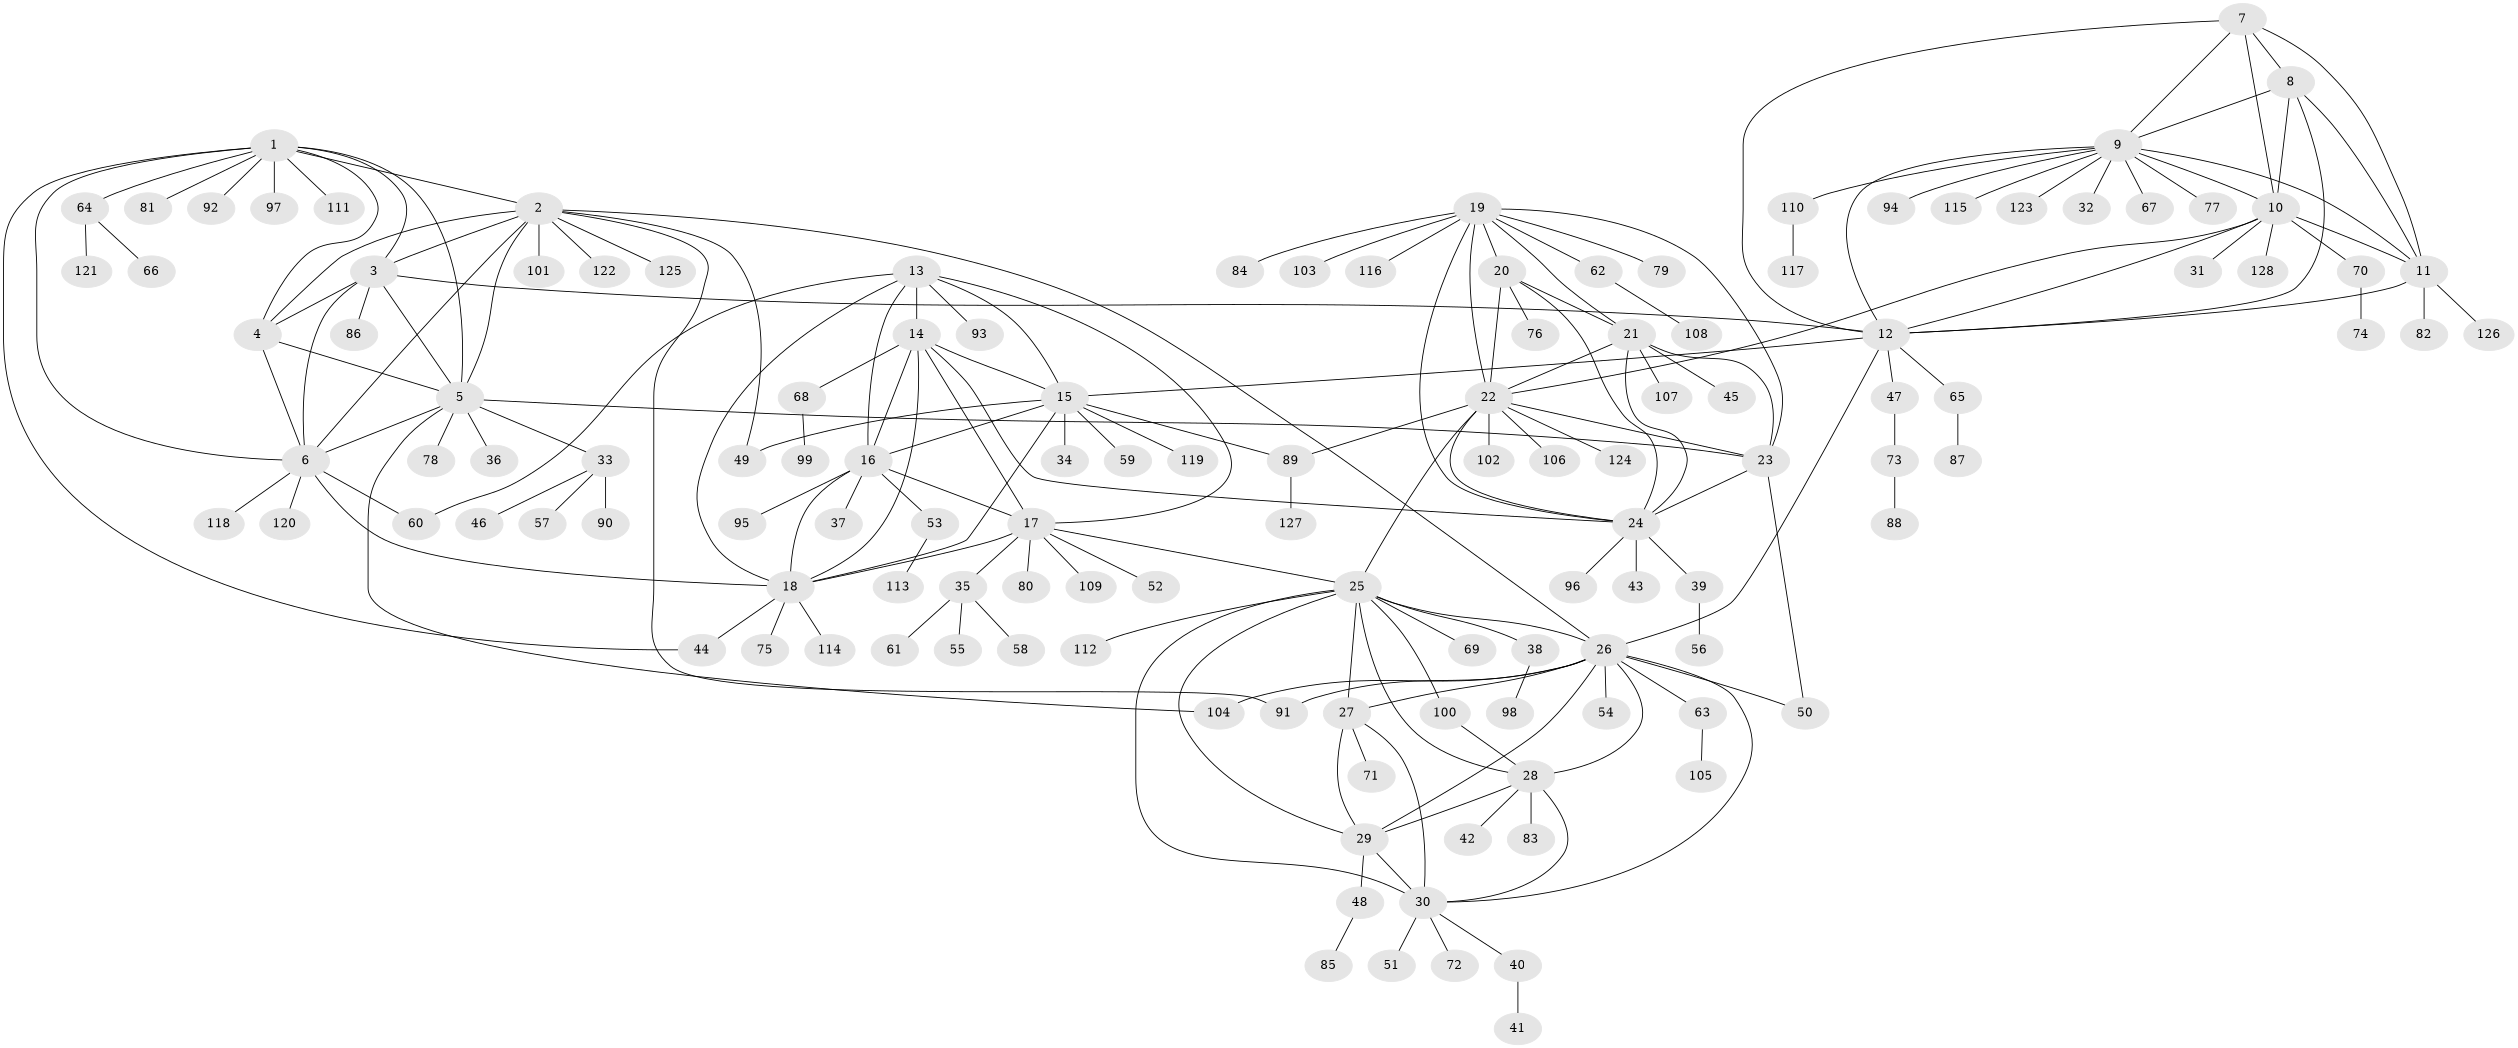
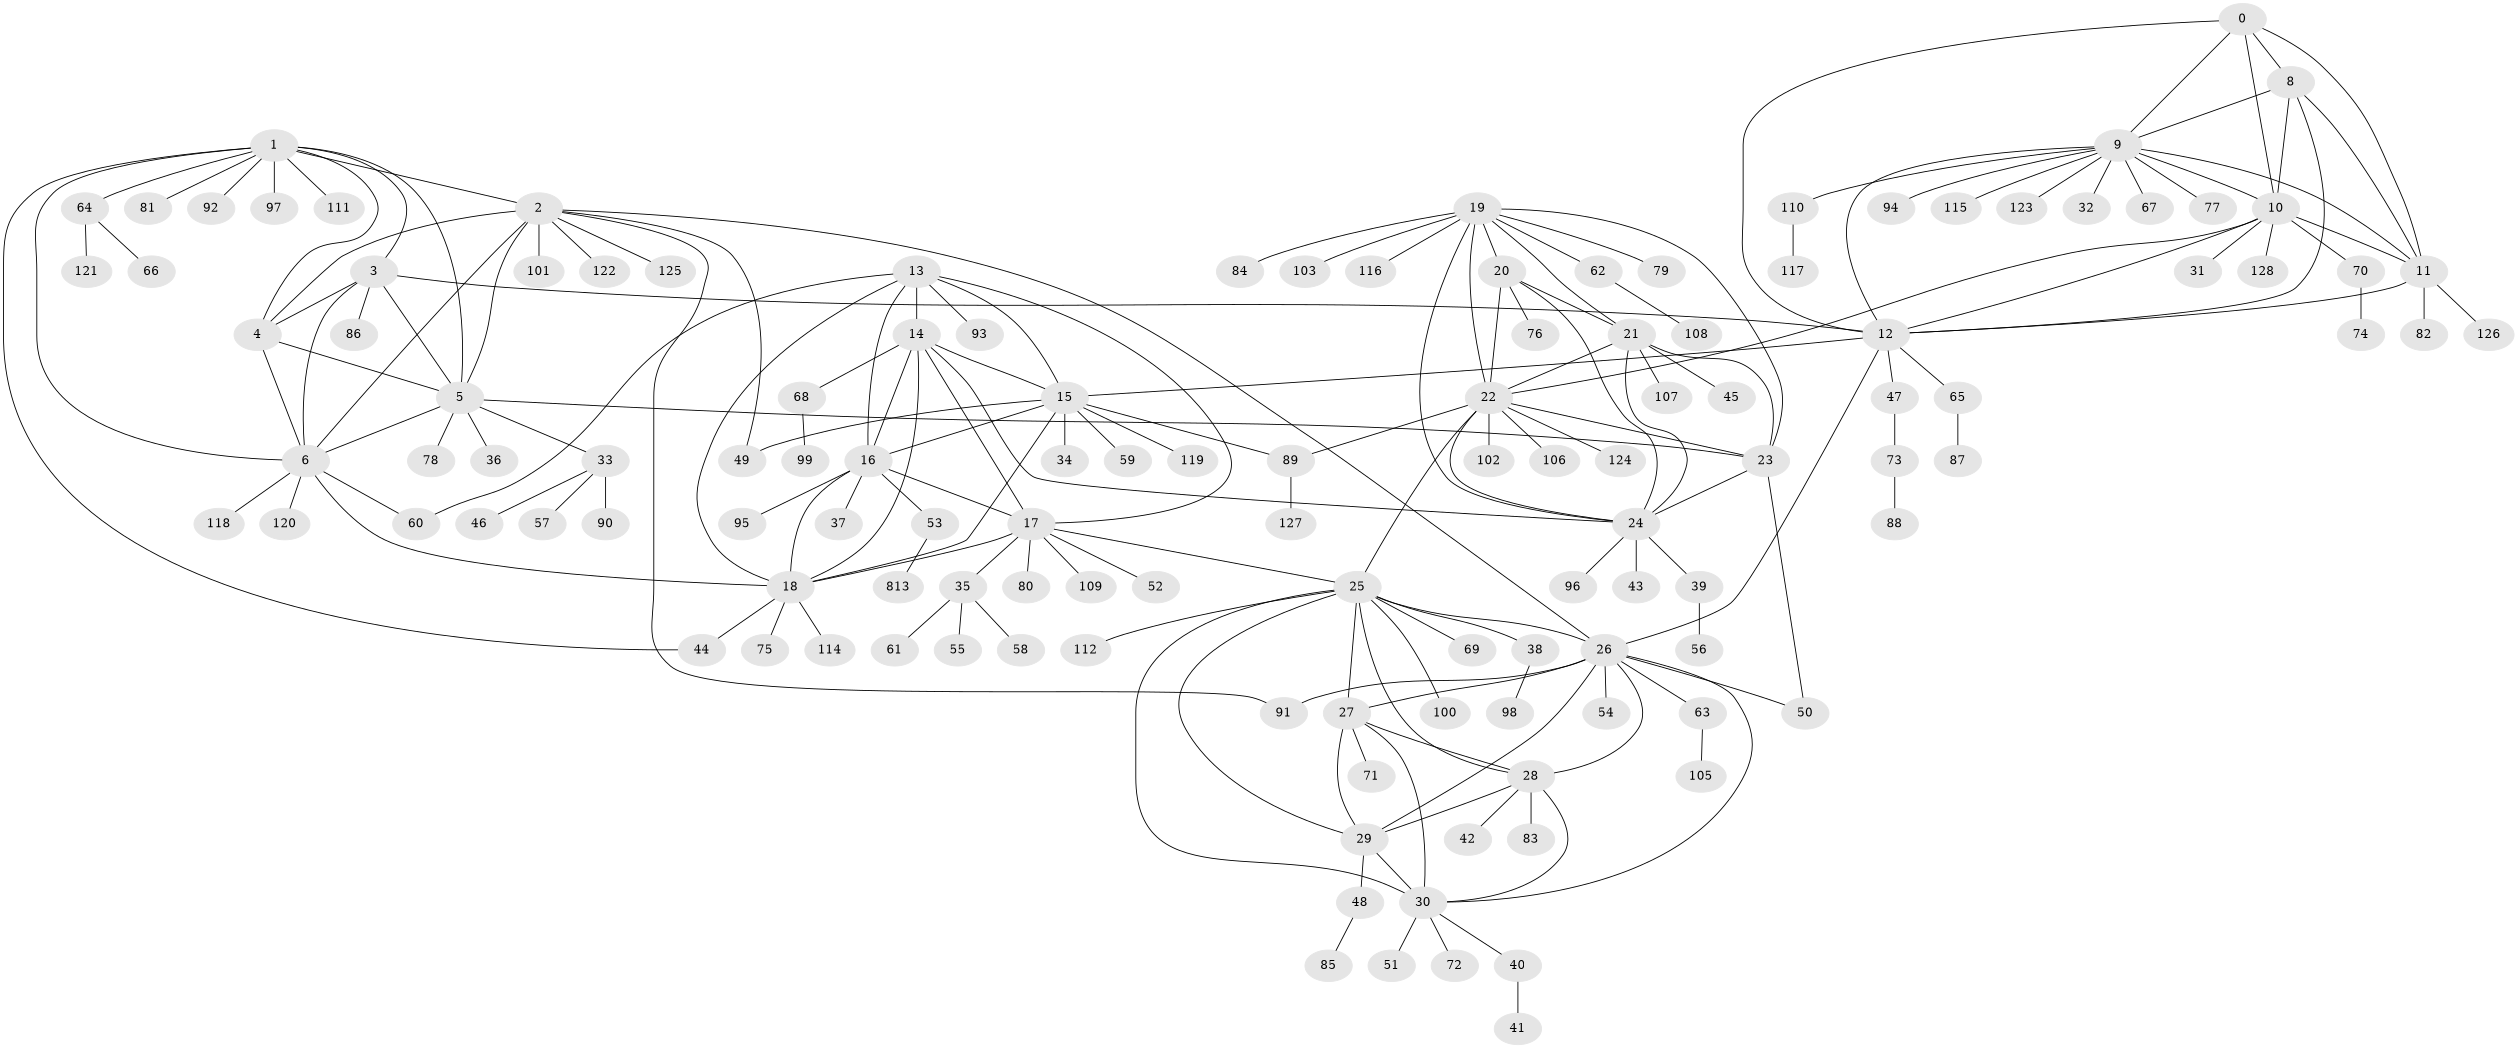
node "7": label "7" -> "0"
edge "2" -- "3": removed
node "113": label "113" -> "813"
node "104": removed
edge "100" -- "28": now "27" -- "28"
